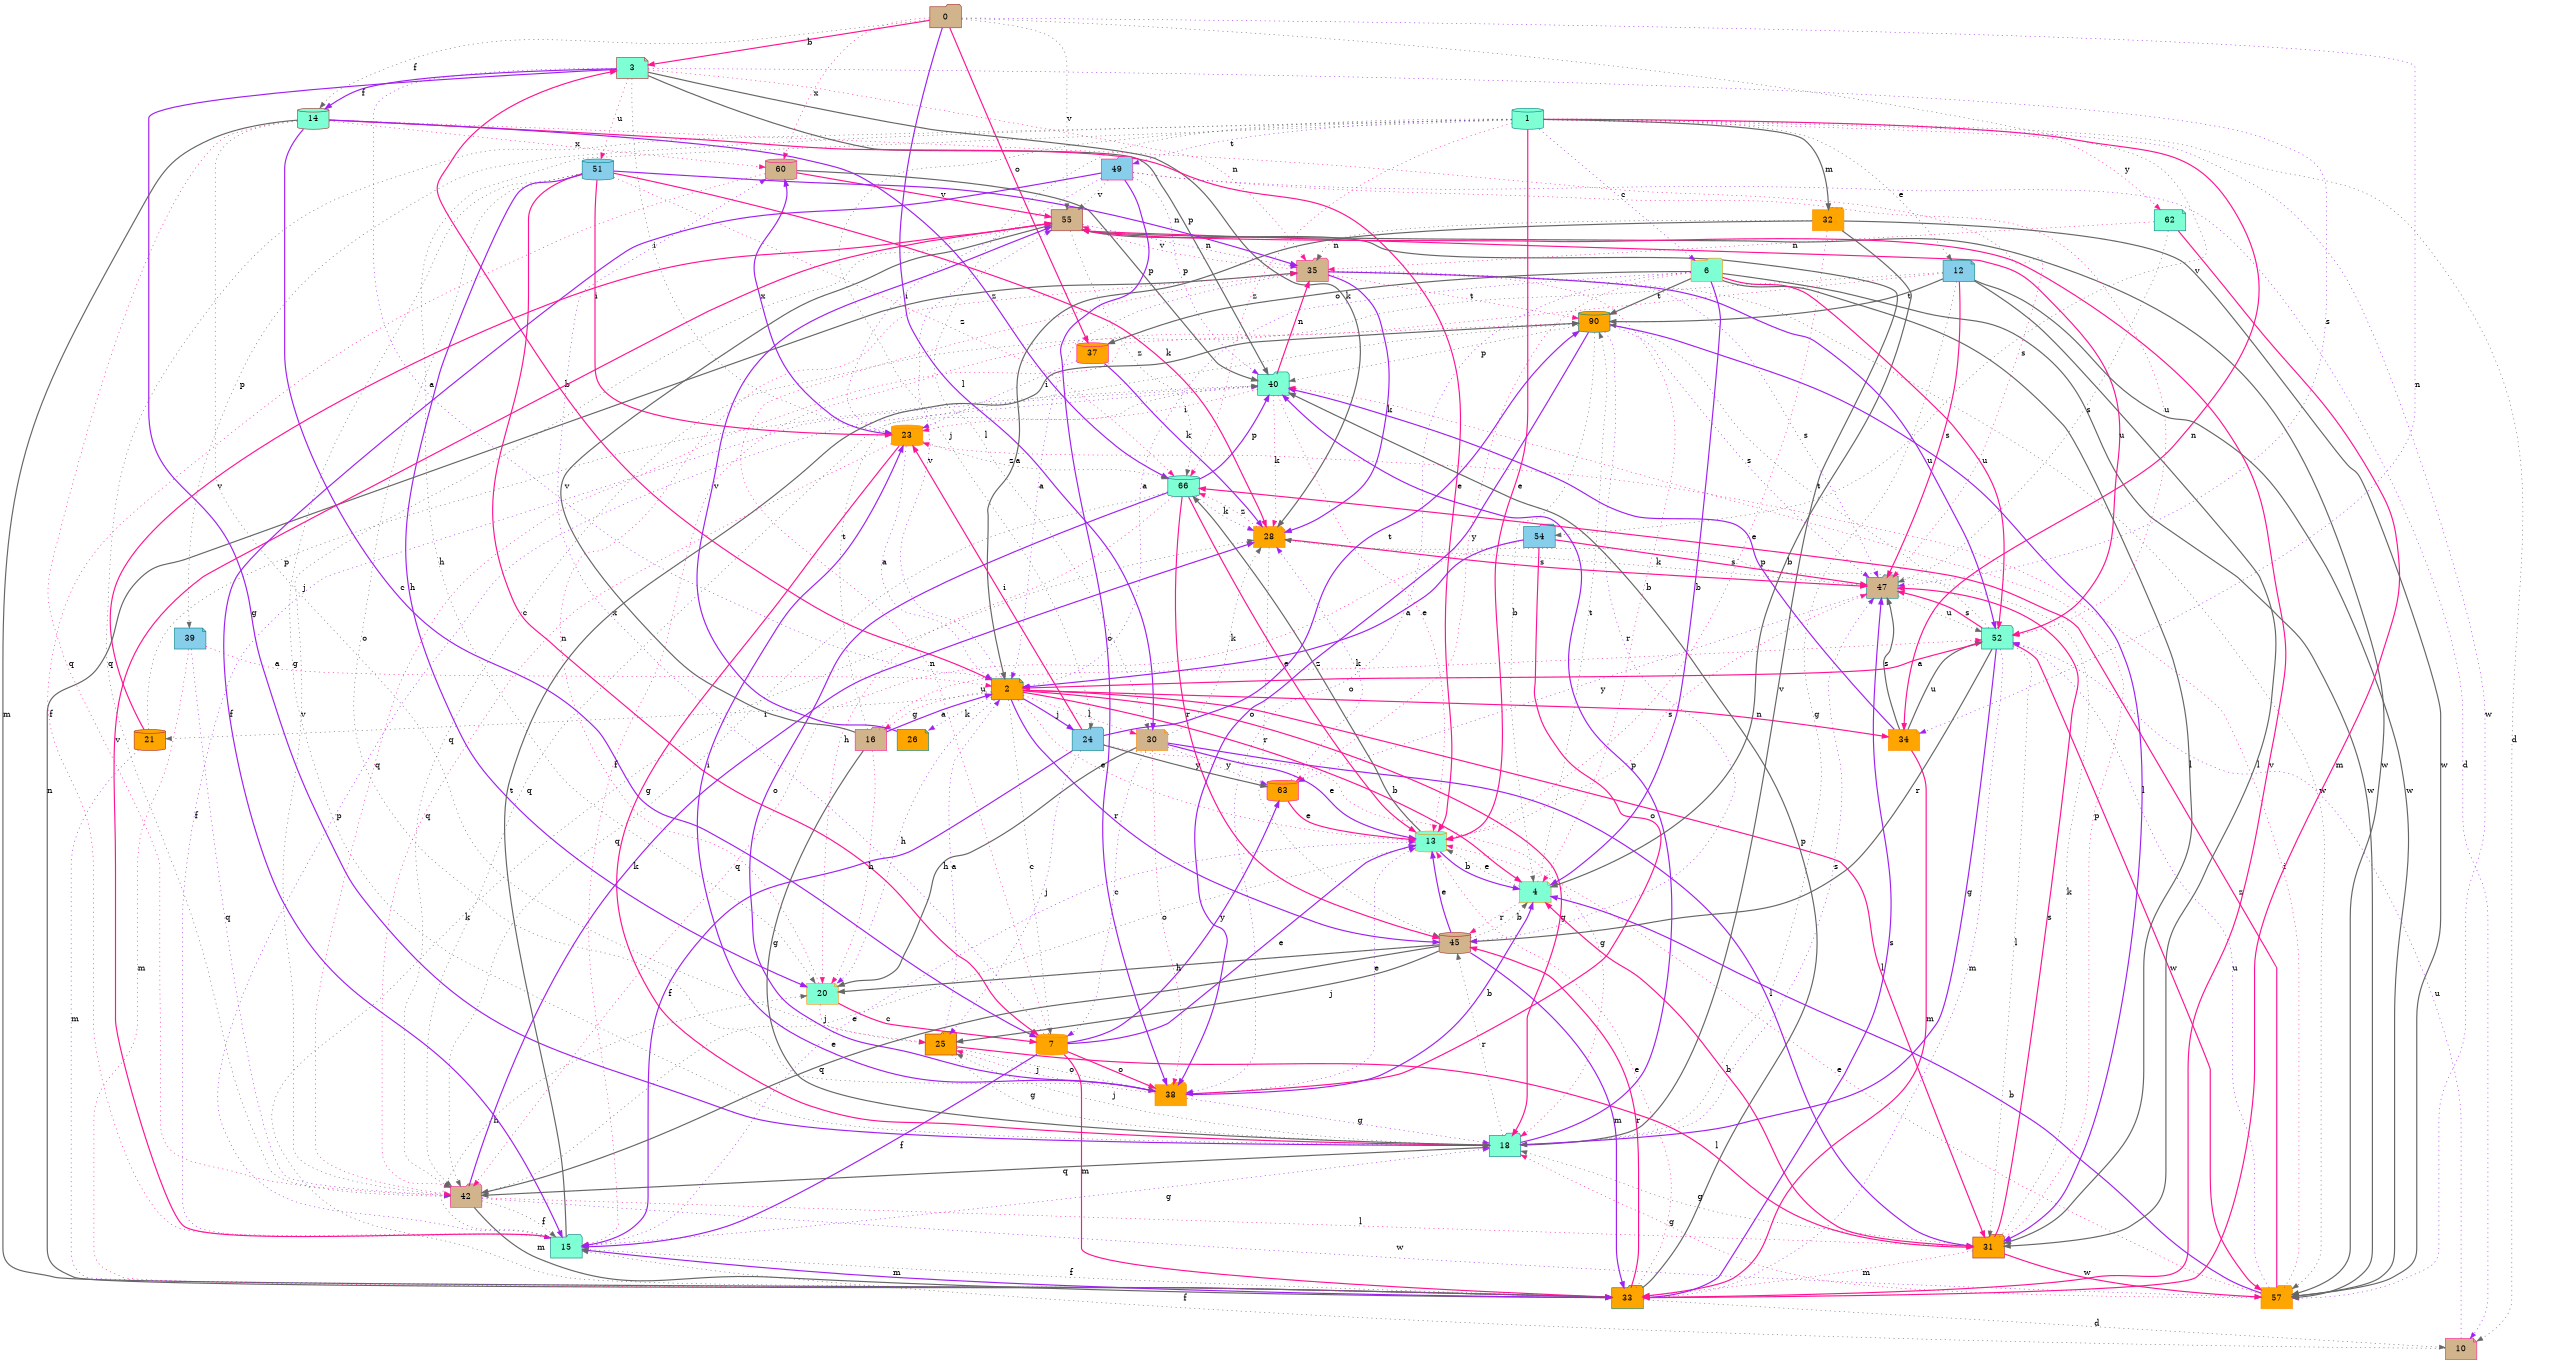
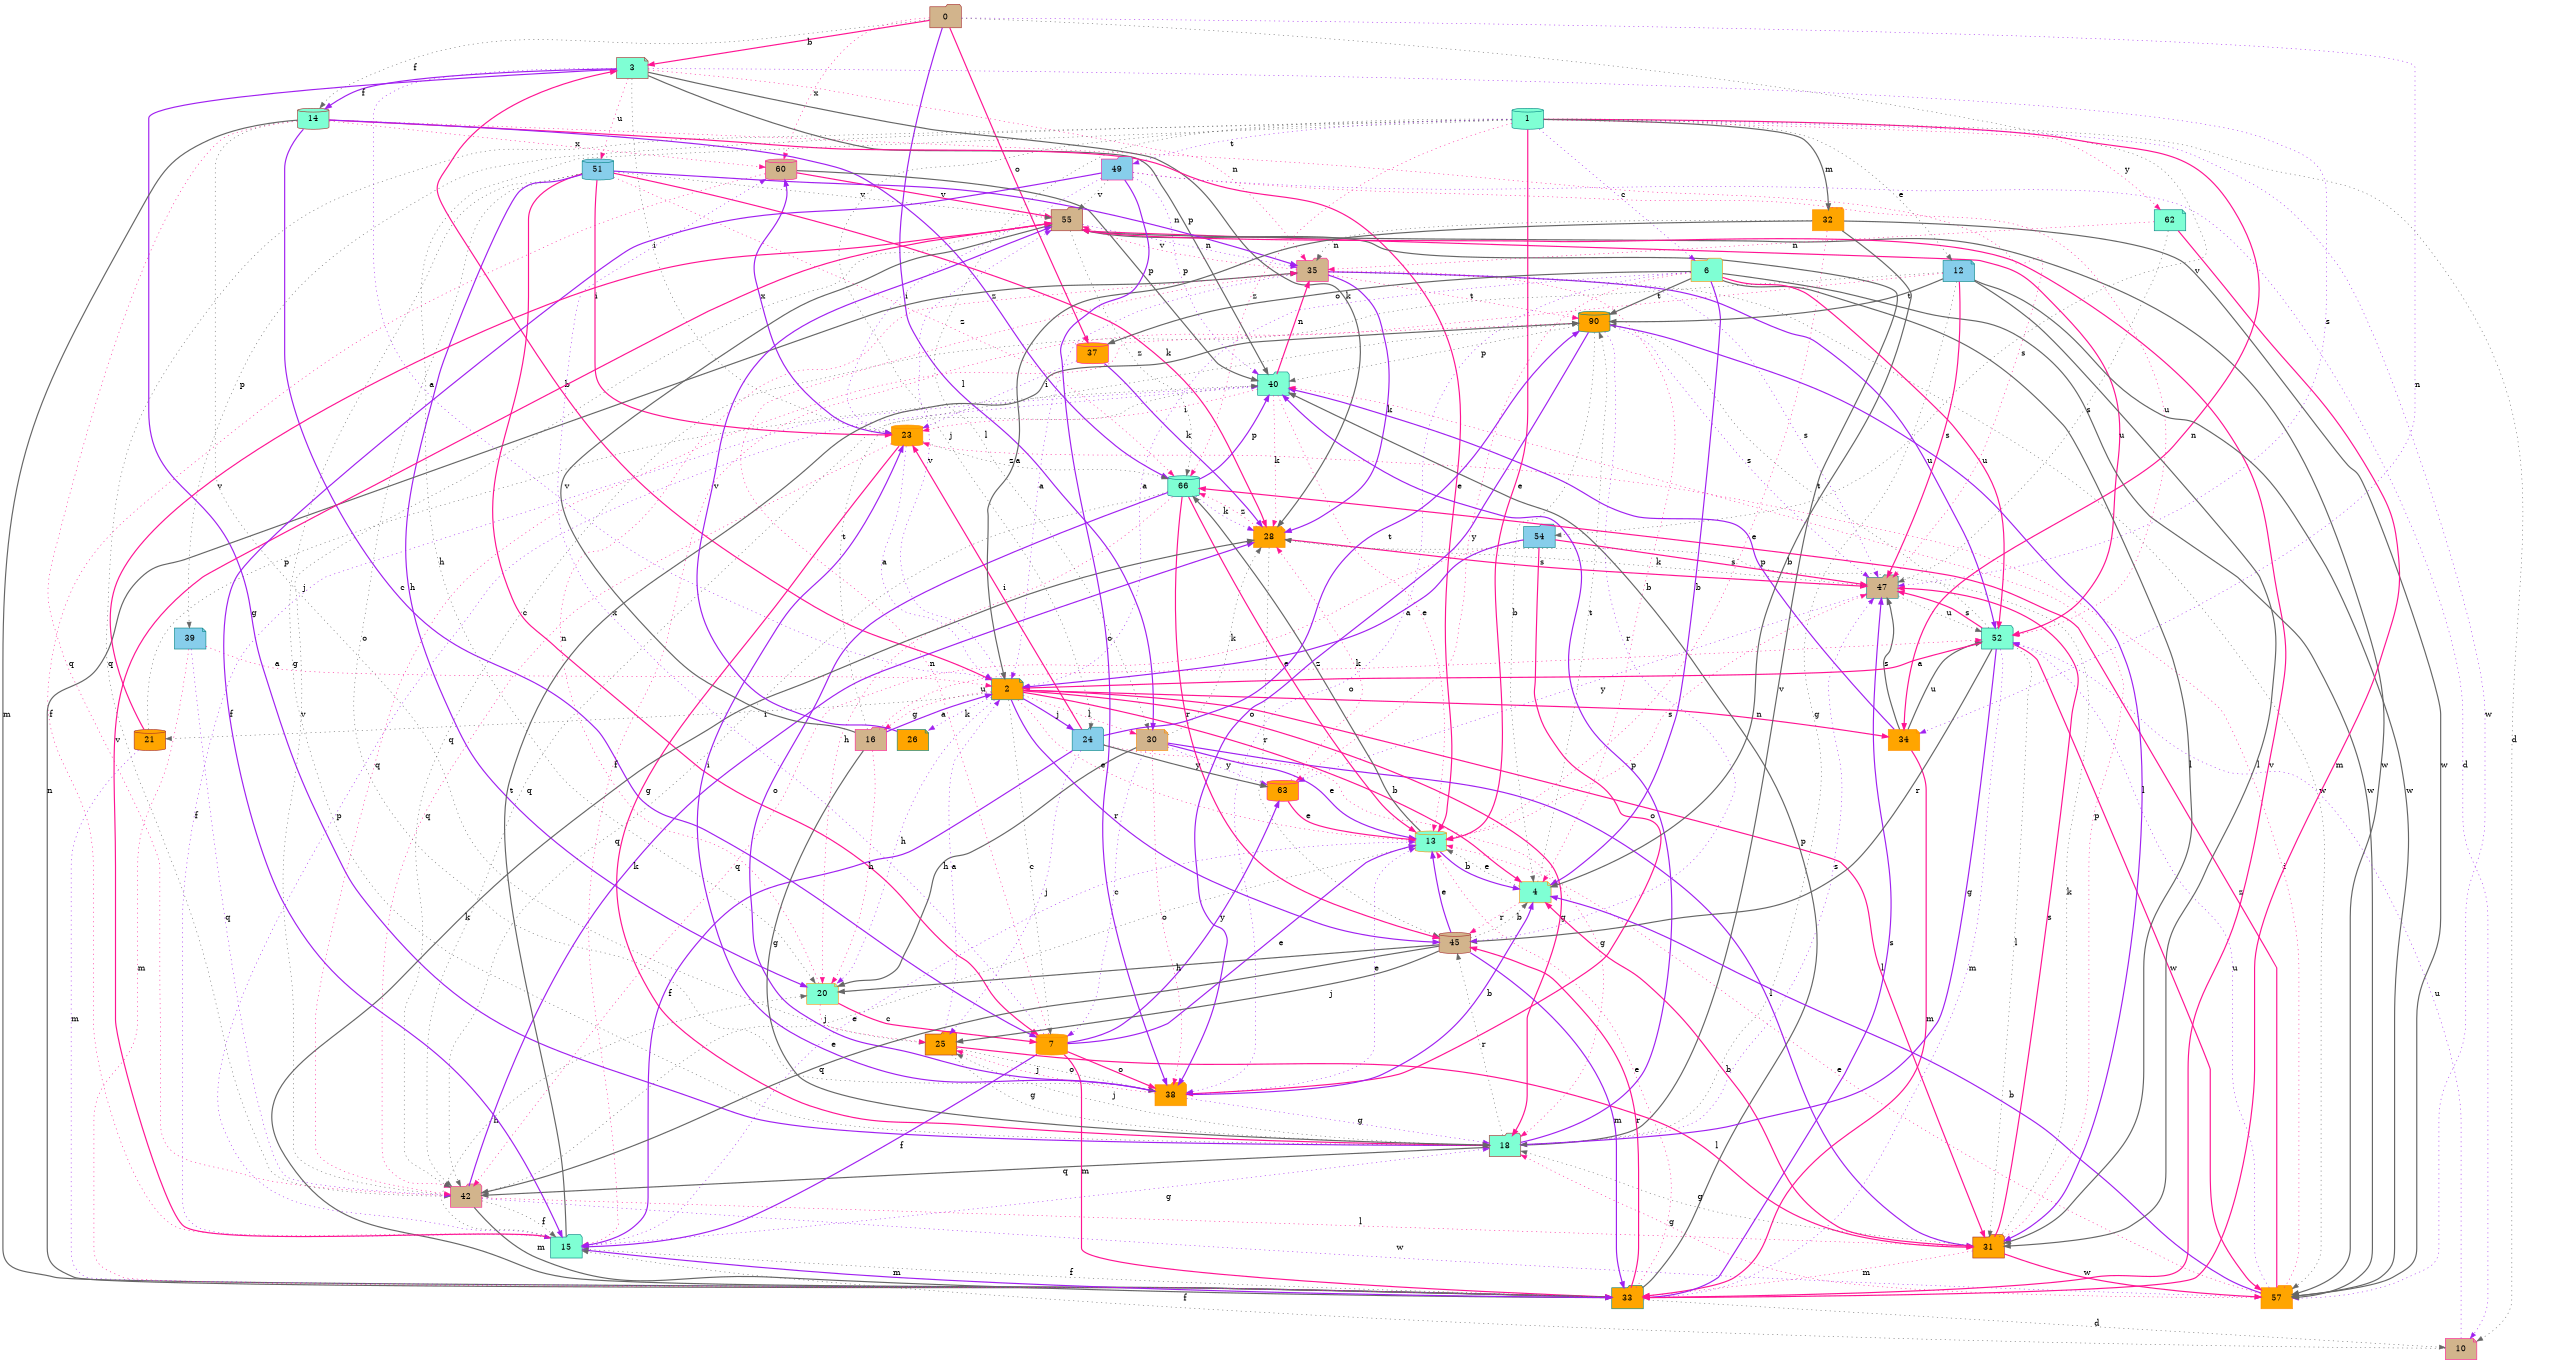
edge "0" -> "55": now "51" -> "55"
edge "63" -> "28": color purple -> deeppink
node "18": color teal -> brown
edge "33" -> "28": style dotted -> bold
